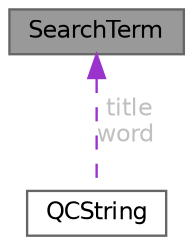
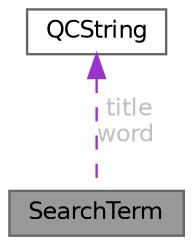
edge "QCString" -> "SearchTerm": reversed
